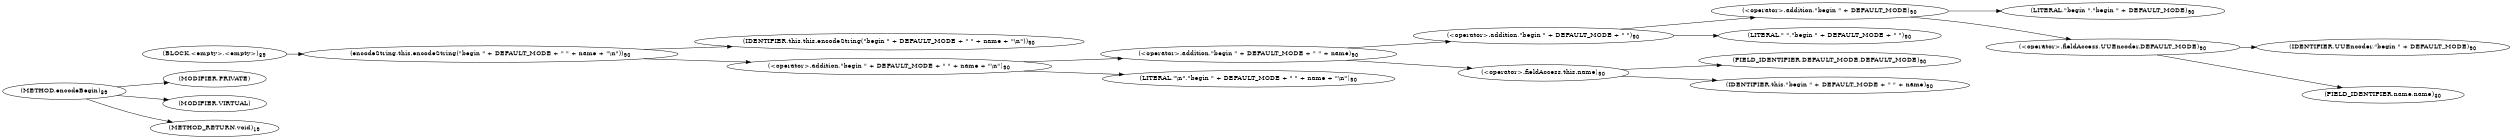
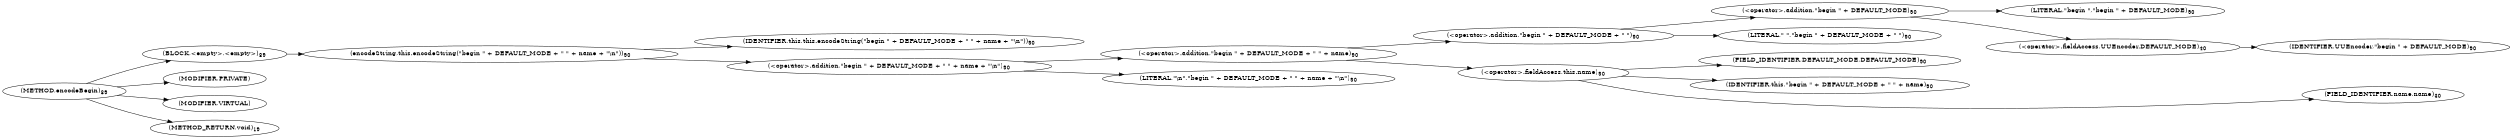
node "(<operator>.fieldAccess,UUEncoder.DEFAULT_MODE)": text "90" -> "40"
edge "(METHOD,encodeBegin)" -> "(BLOCK,<empty>,<empty>)": added
edge "(<operator>.fieldAccess,UUEncoder.DEFAULT_MODE)" -> "(FIELD_IDENTIFIER,name,name)": now "(<operator>.fieldAccess,this.name)" -> "(FIELD_IDENTIFIER,name,name)"
